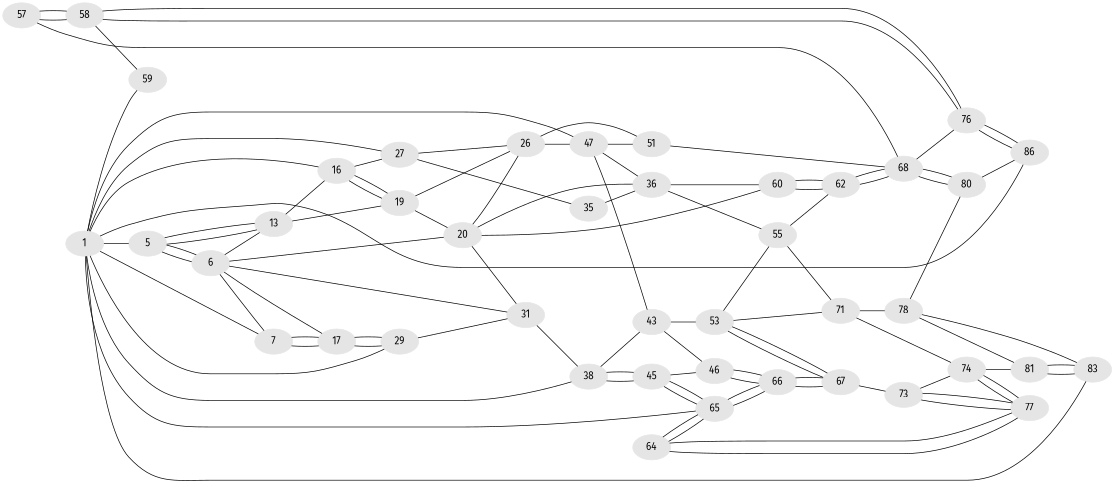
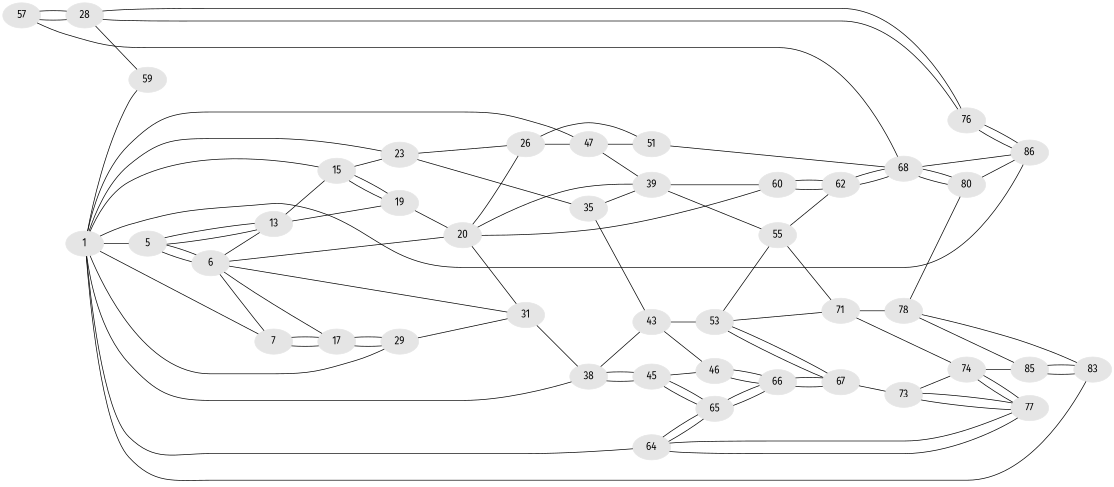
node "58": label "58" -> "28"
edge "76" -- "68": now "86" -- "68"
node "27": label "27" -> "23"
node "16": label "16" -> "15"
edge "26" -- "19": removed
node "36": label "36" -> "39"
edge "47" -- "43": now "35" -- "43"
node "81": label "81" -> "85"
edge "1" -- "65": now "1" -- "64"
